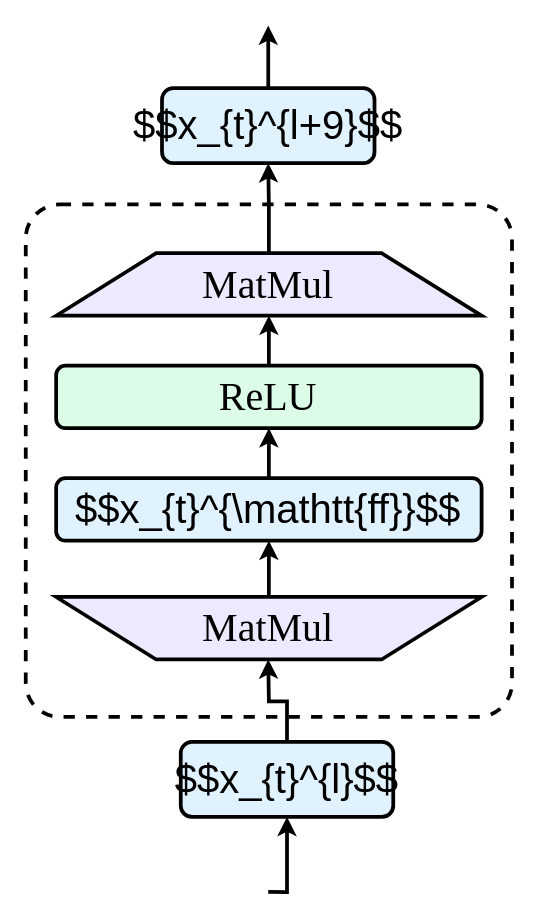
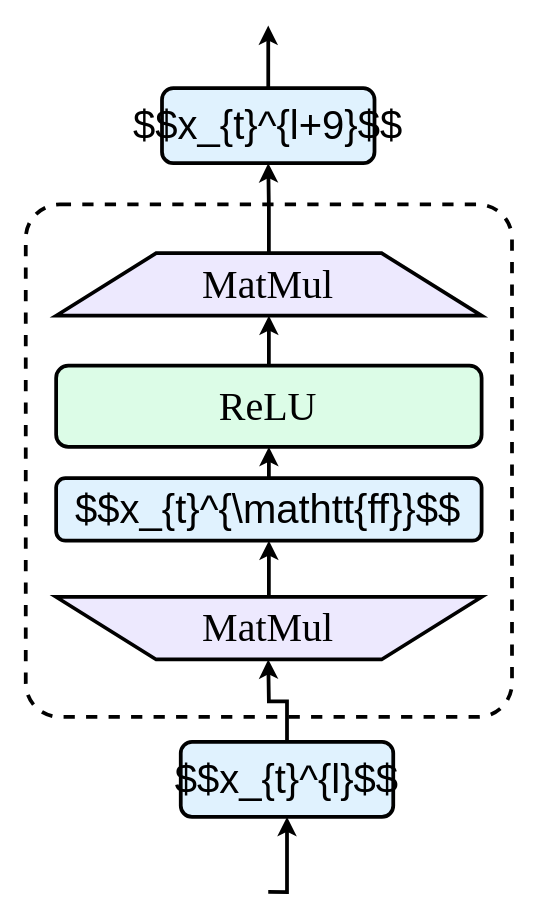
node "ReLU": size 425x63 -> 425x81
